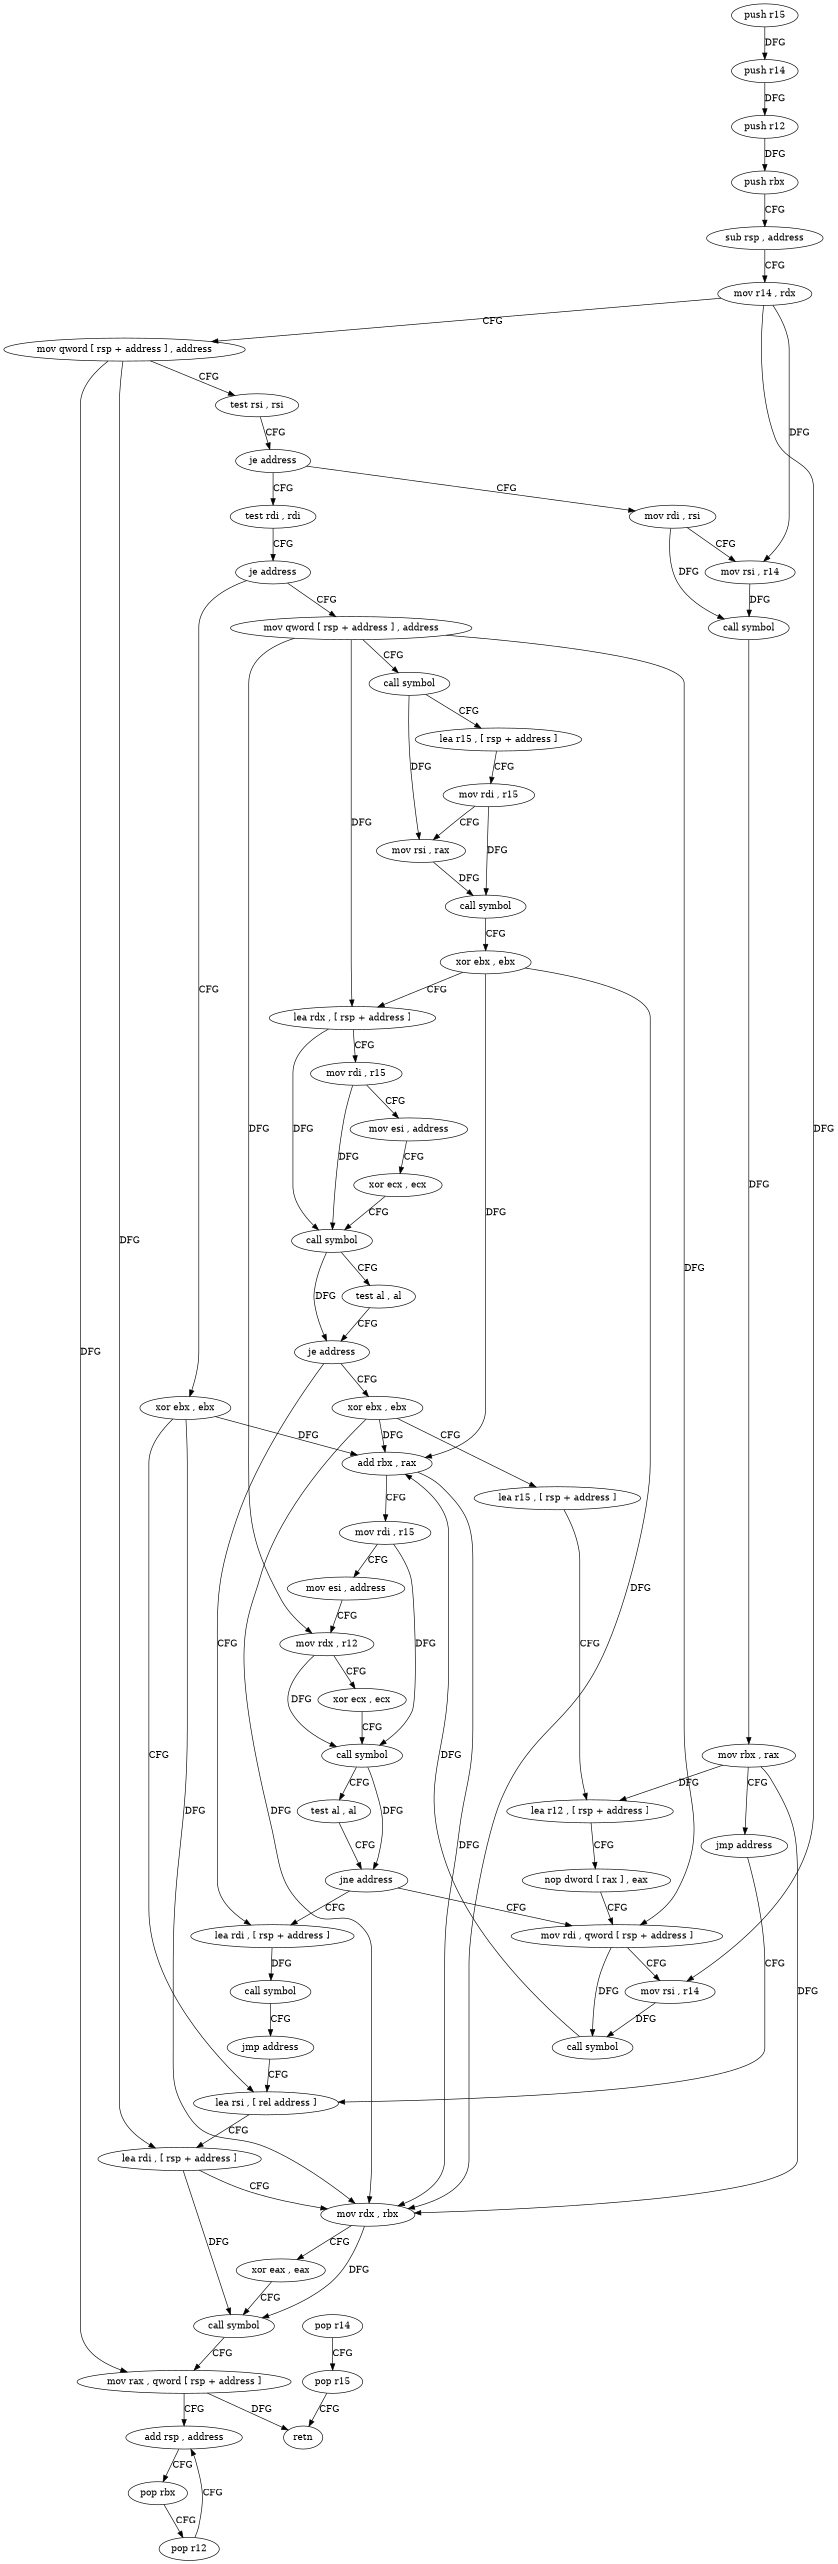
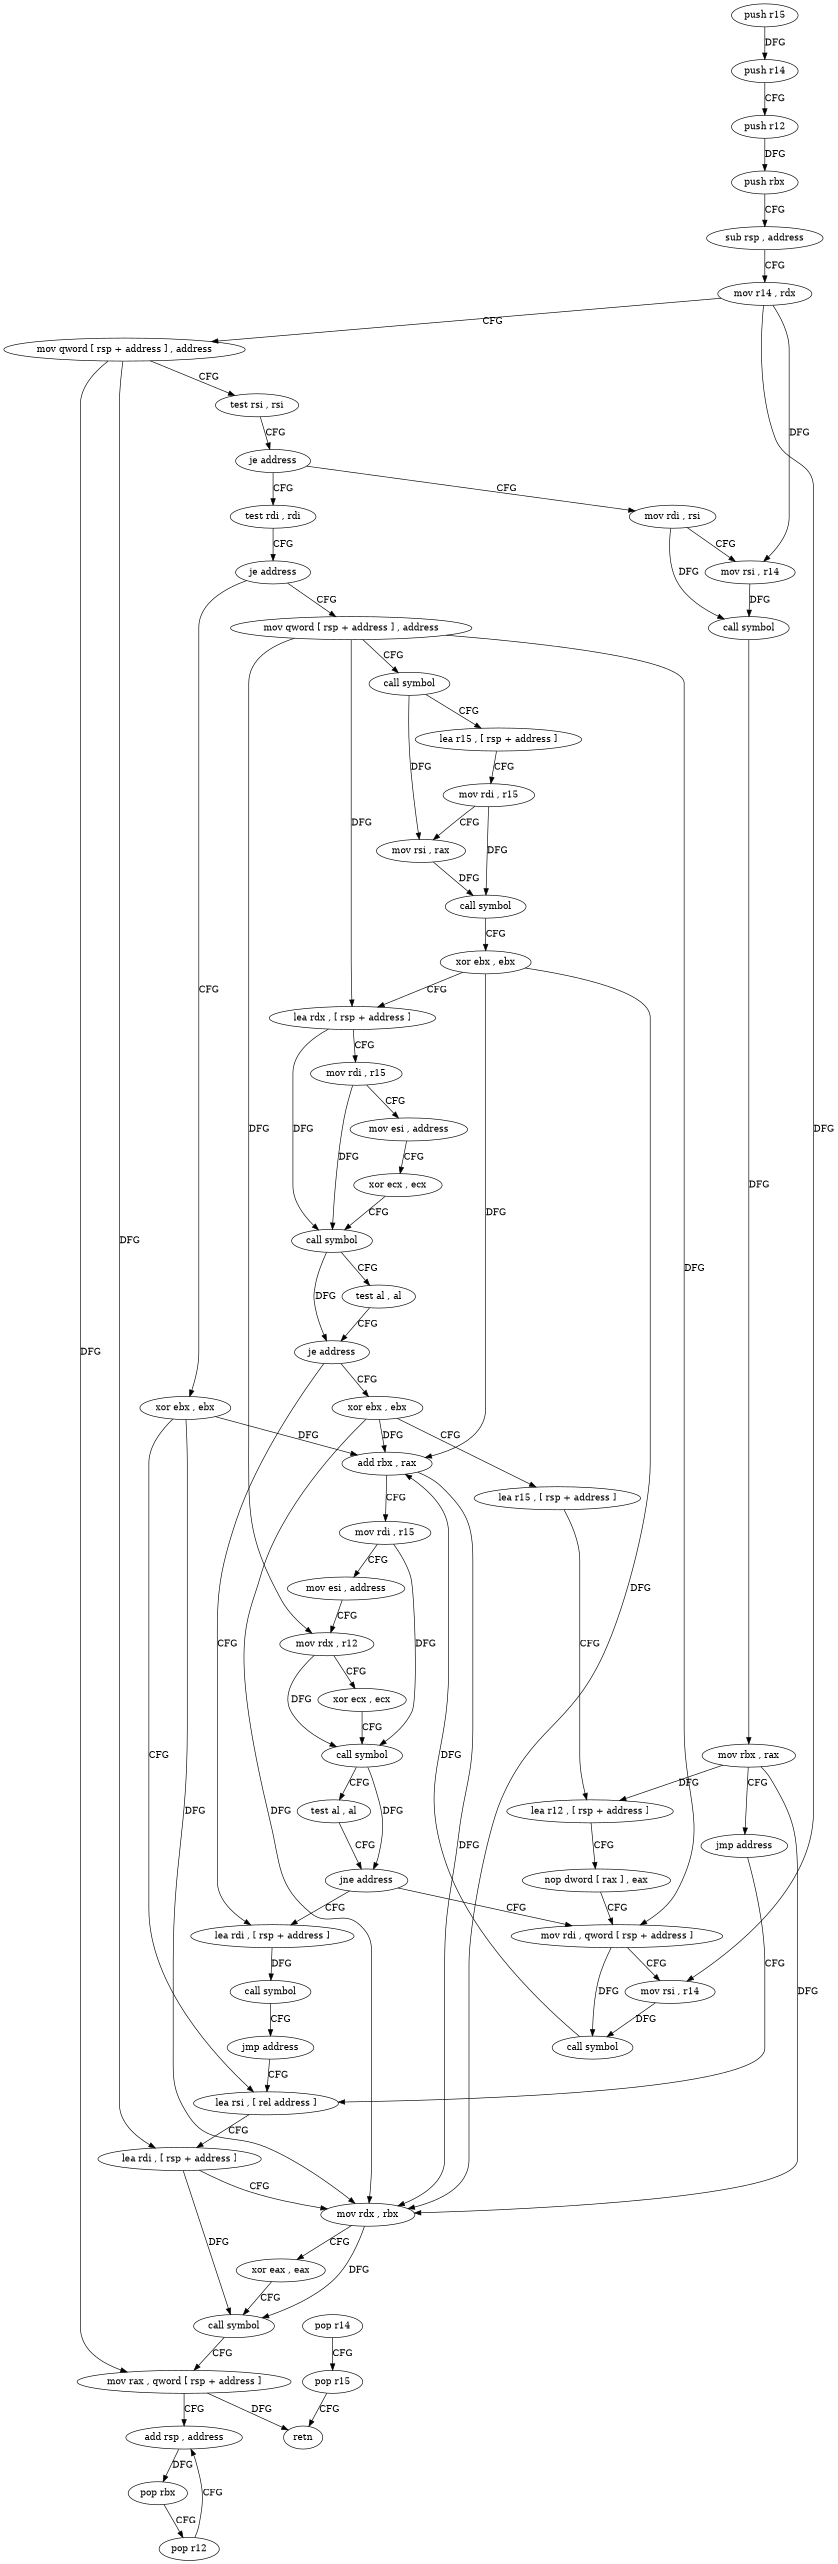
edge "push r14" -> "push r12": label "DFG" -> "CFG"
edge "add rsp , address" -> "pop rbx": label "CFG" -> "DFG"
